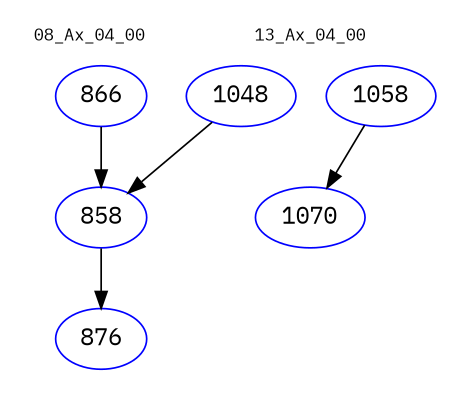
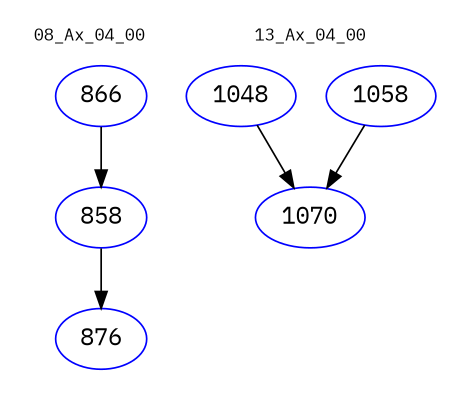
edge "1048" -> "858": now "1048" -> "1070"
